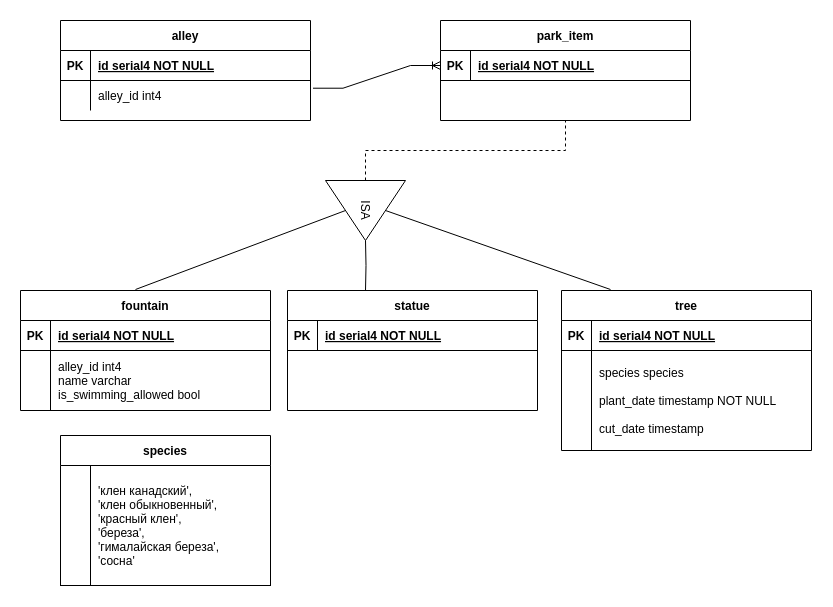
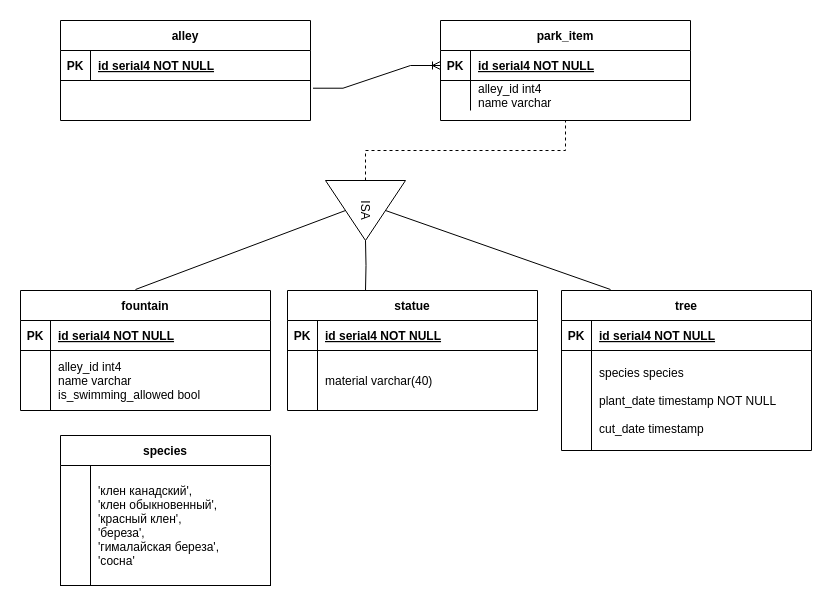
node "alley_id int4": removed
node "alley_id int4 name varchar": added
node "material varchar(40)": added
